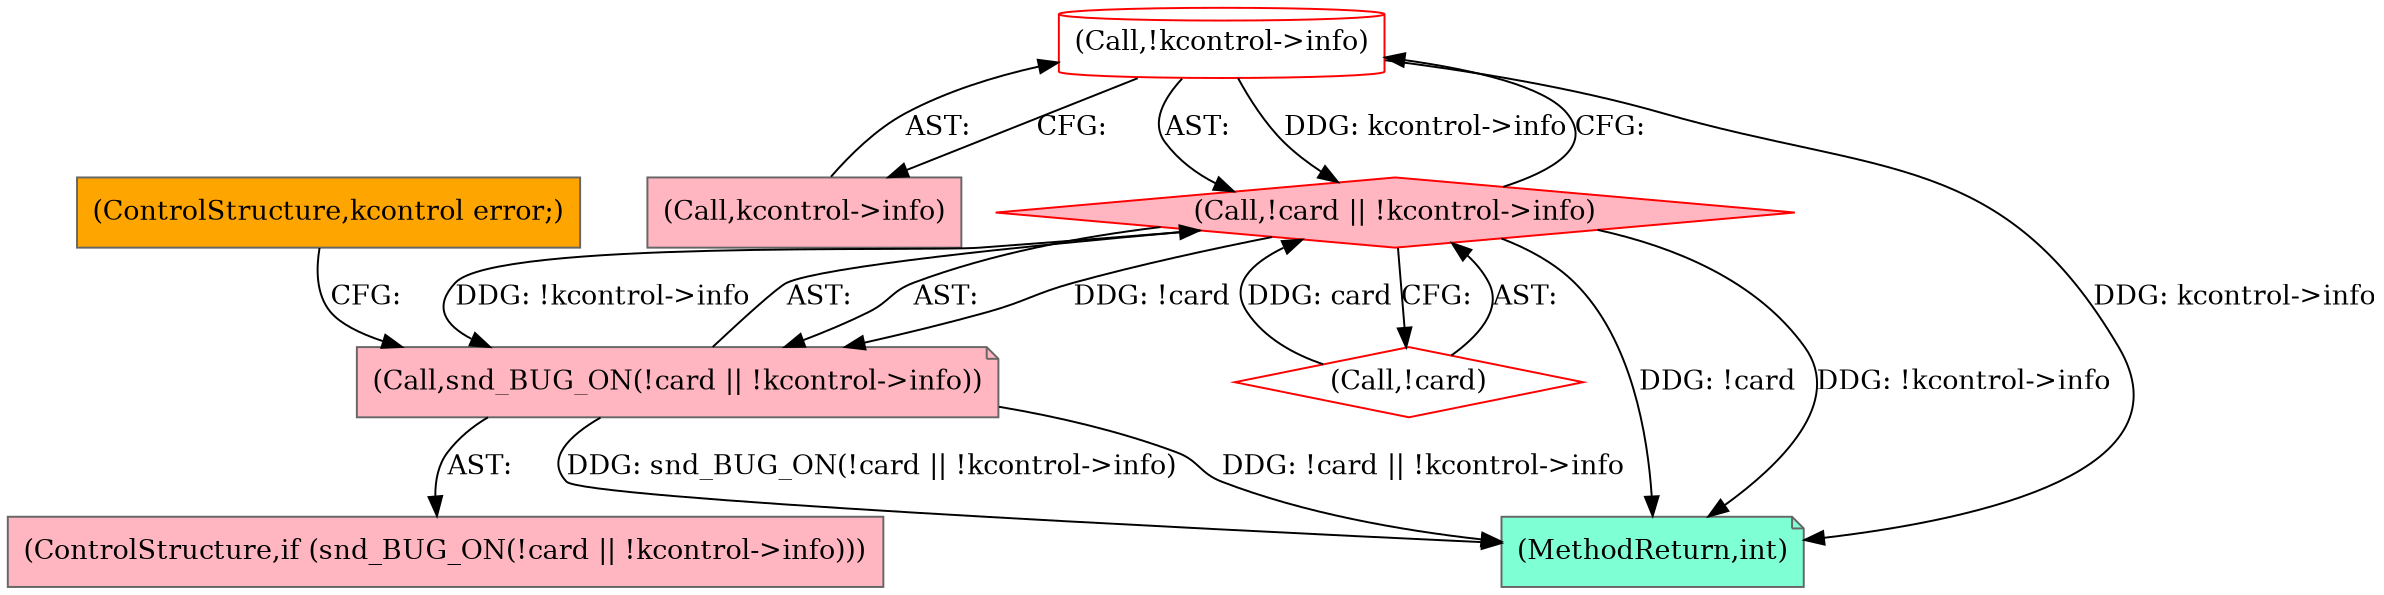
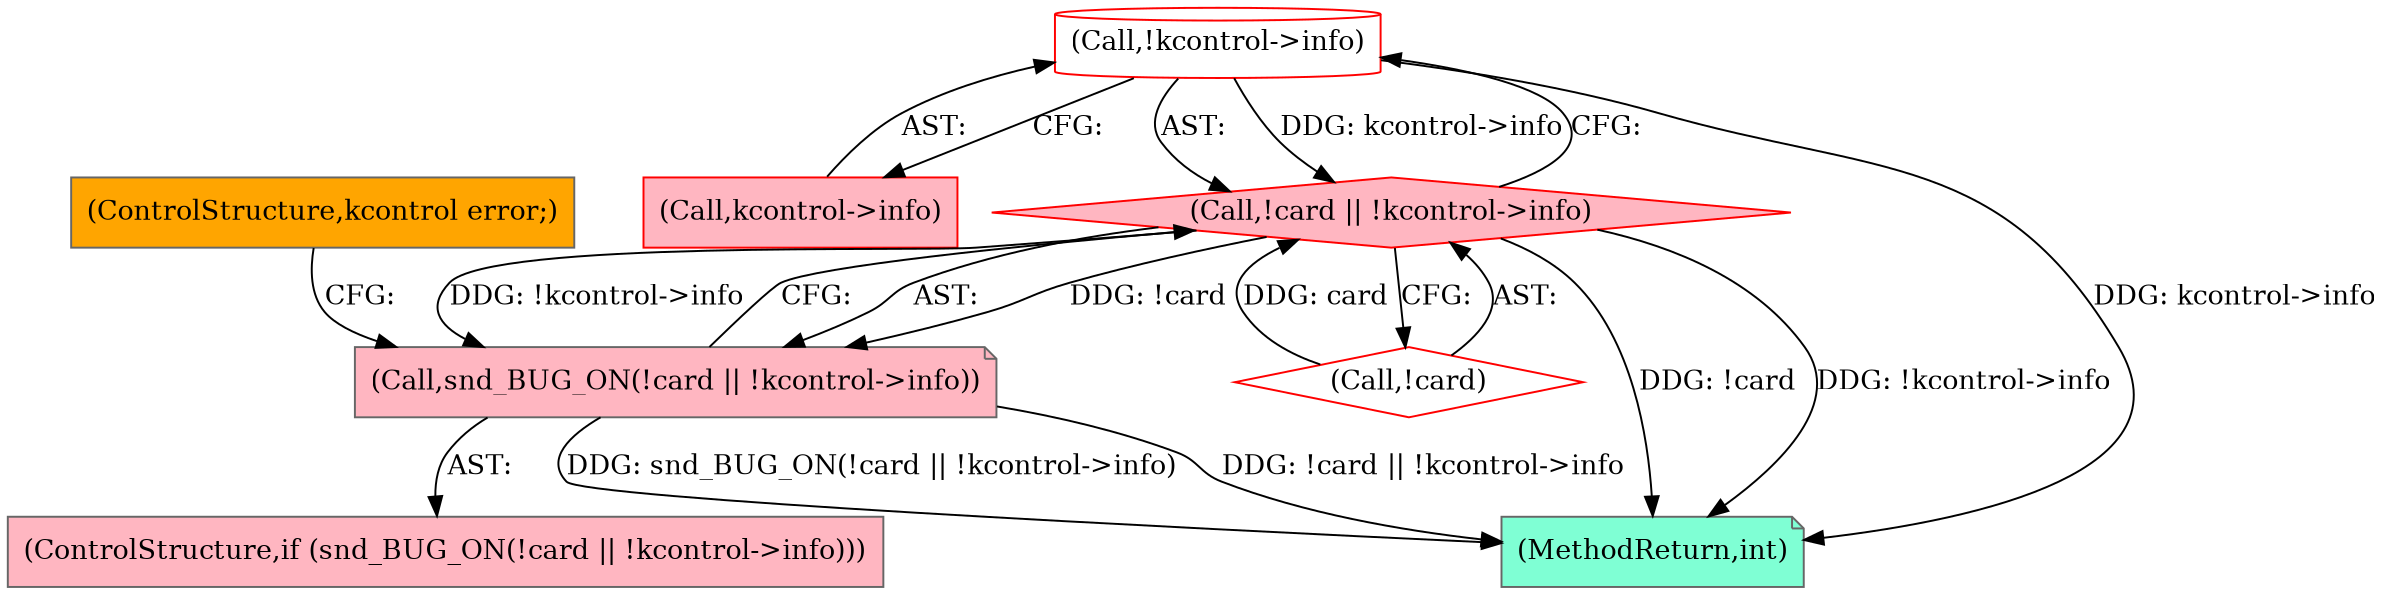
node "(Call,kcontrol->info)": color gray40 -> red
edge "(Call,snd_BUG_ON(!card || !kcontrol->info))" -> "(Call,!card || !kcontrol->info)": label "AST: " -> "CFG: "
